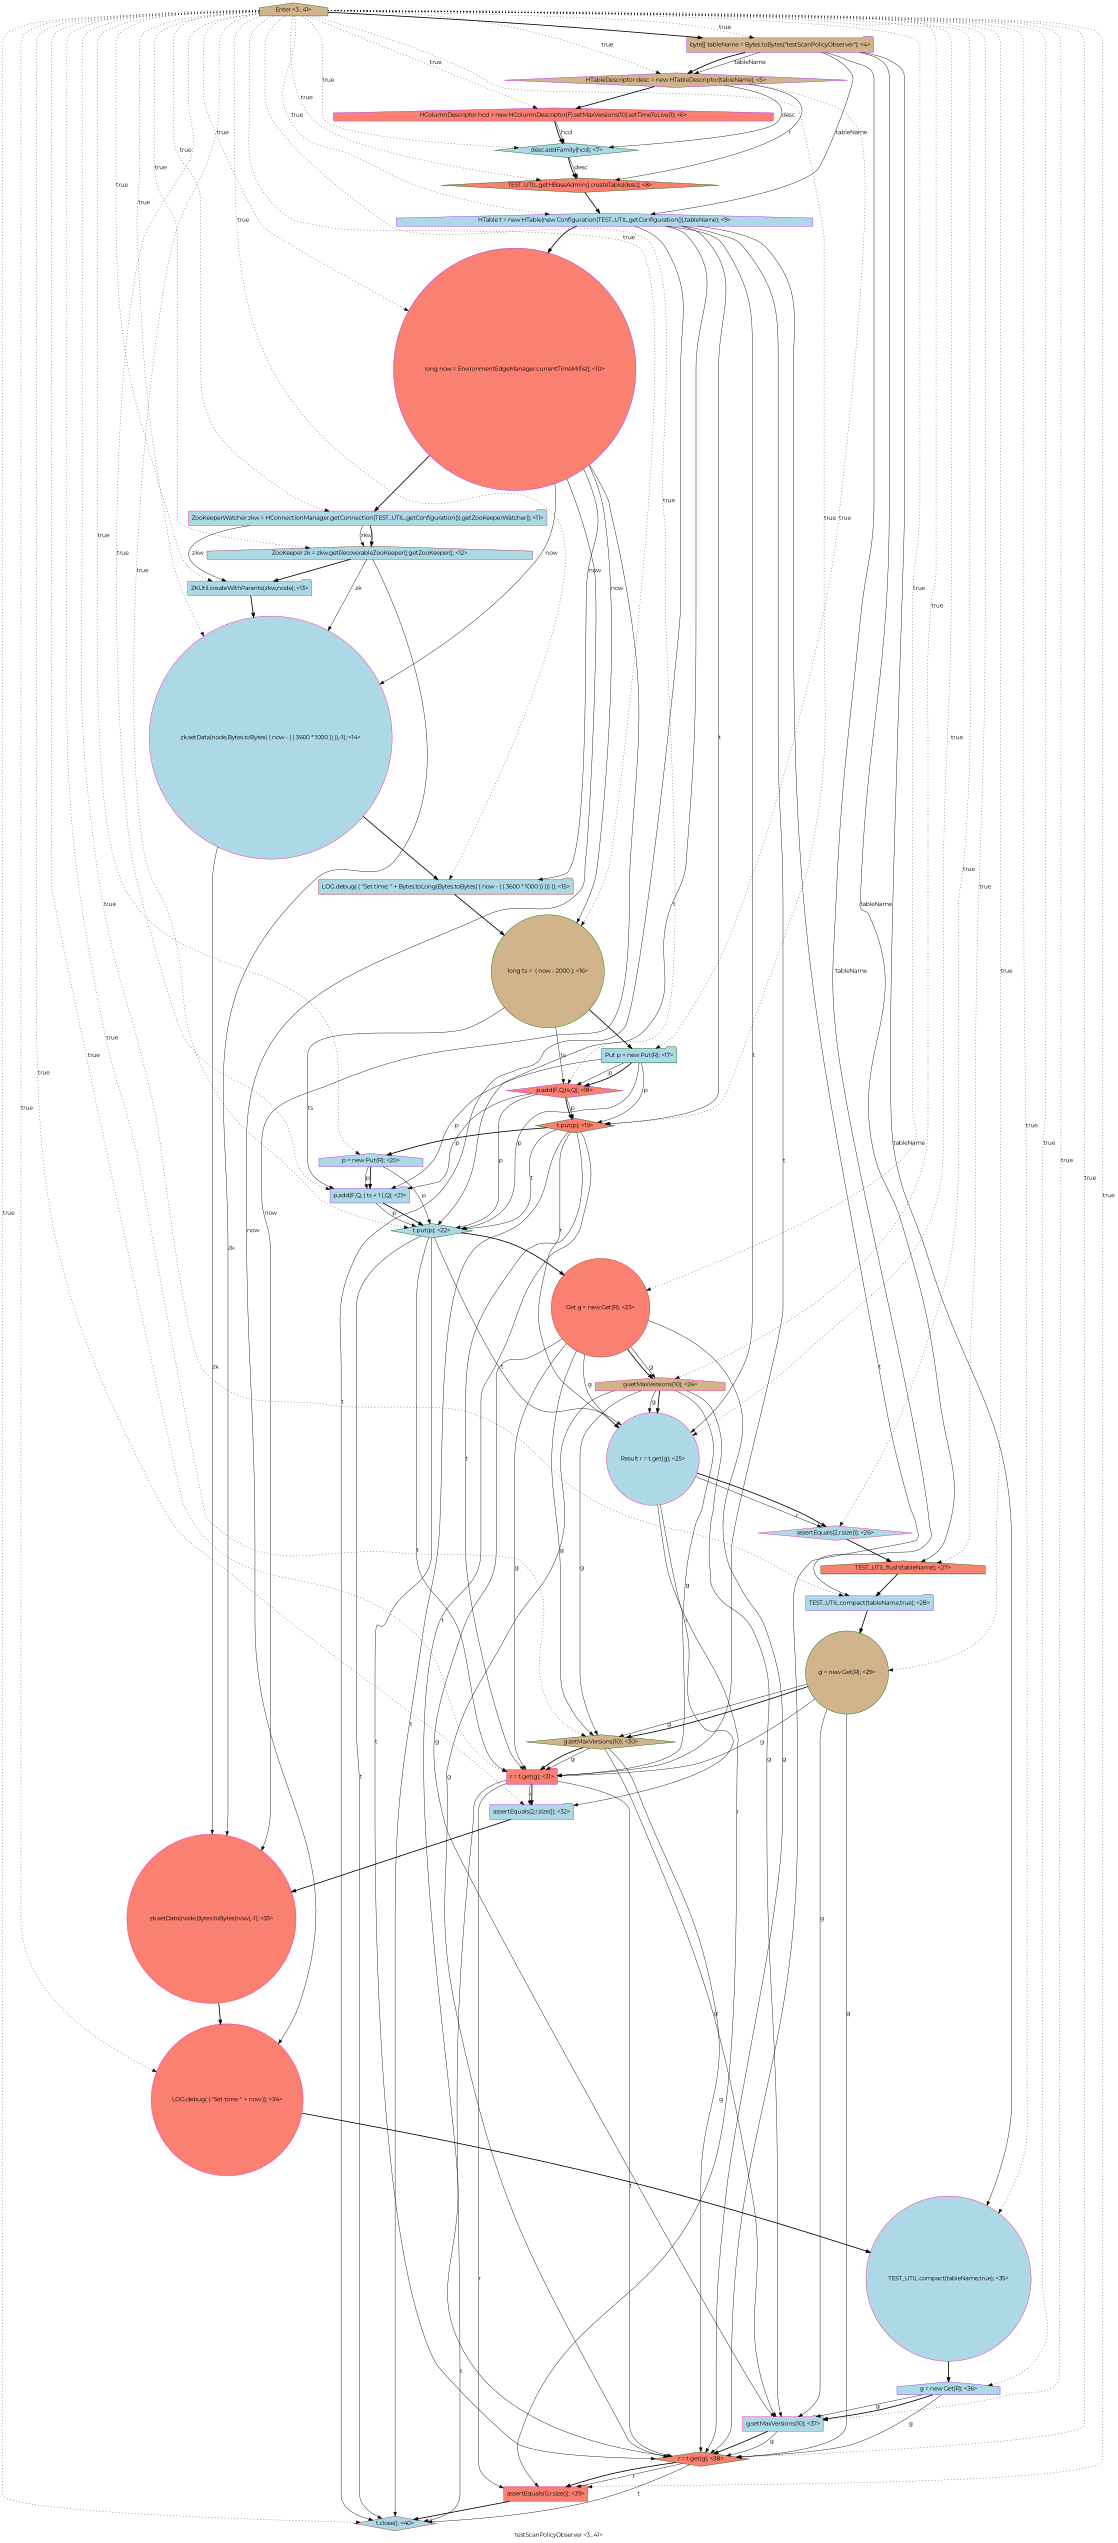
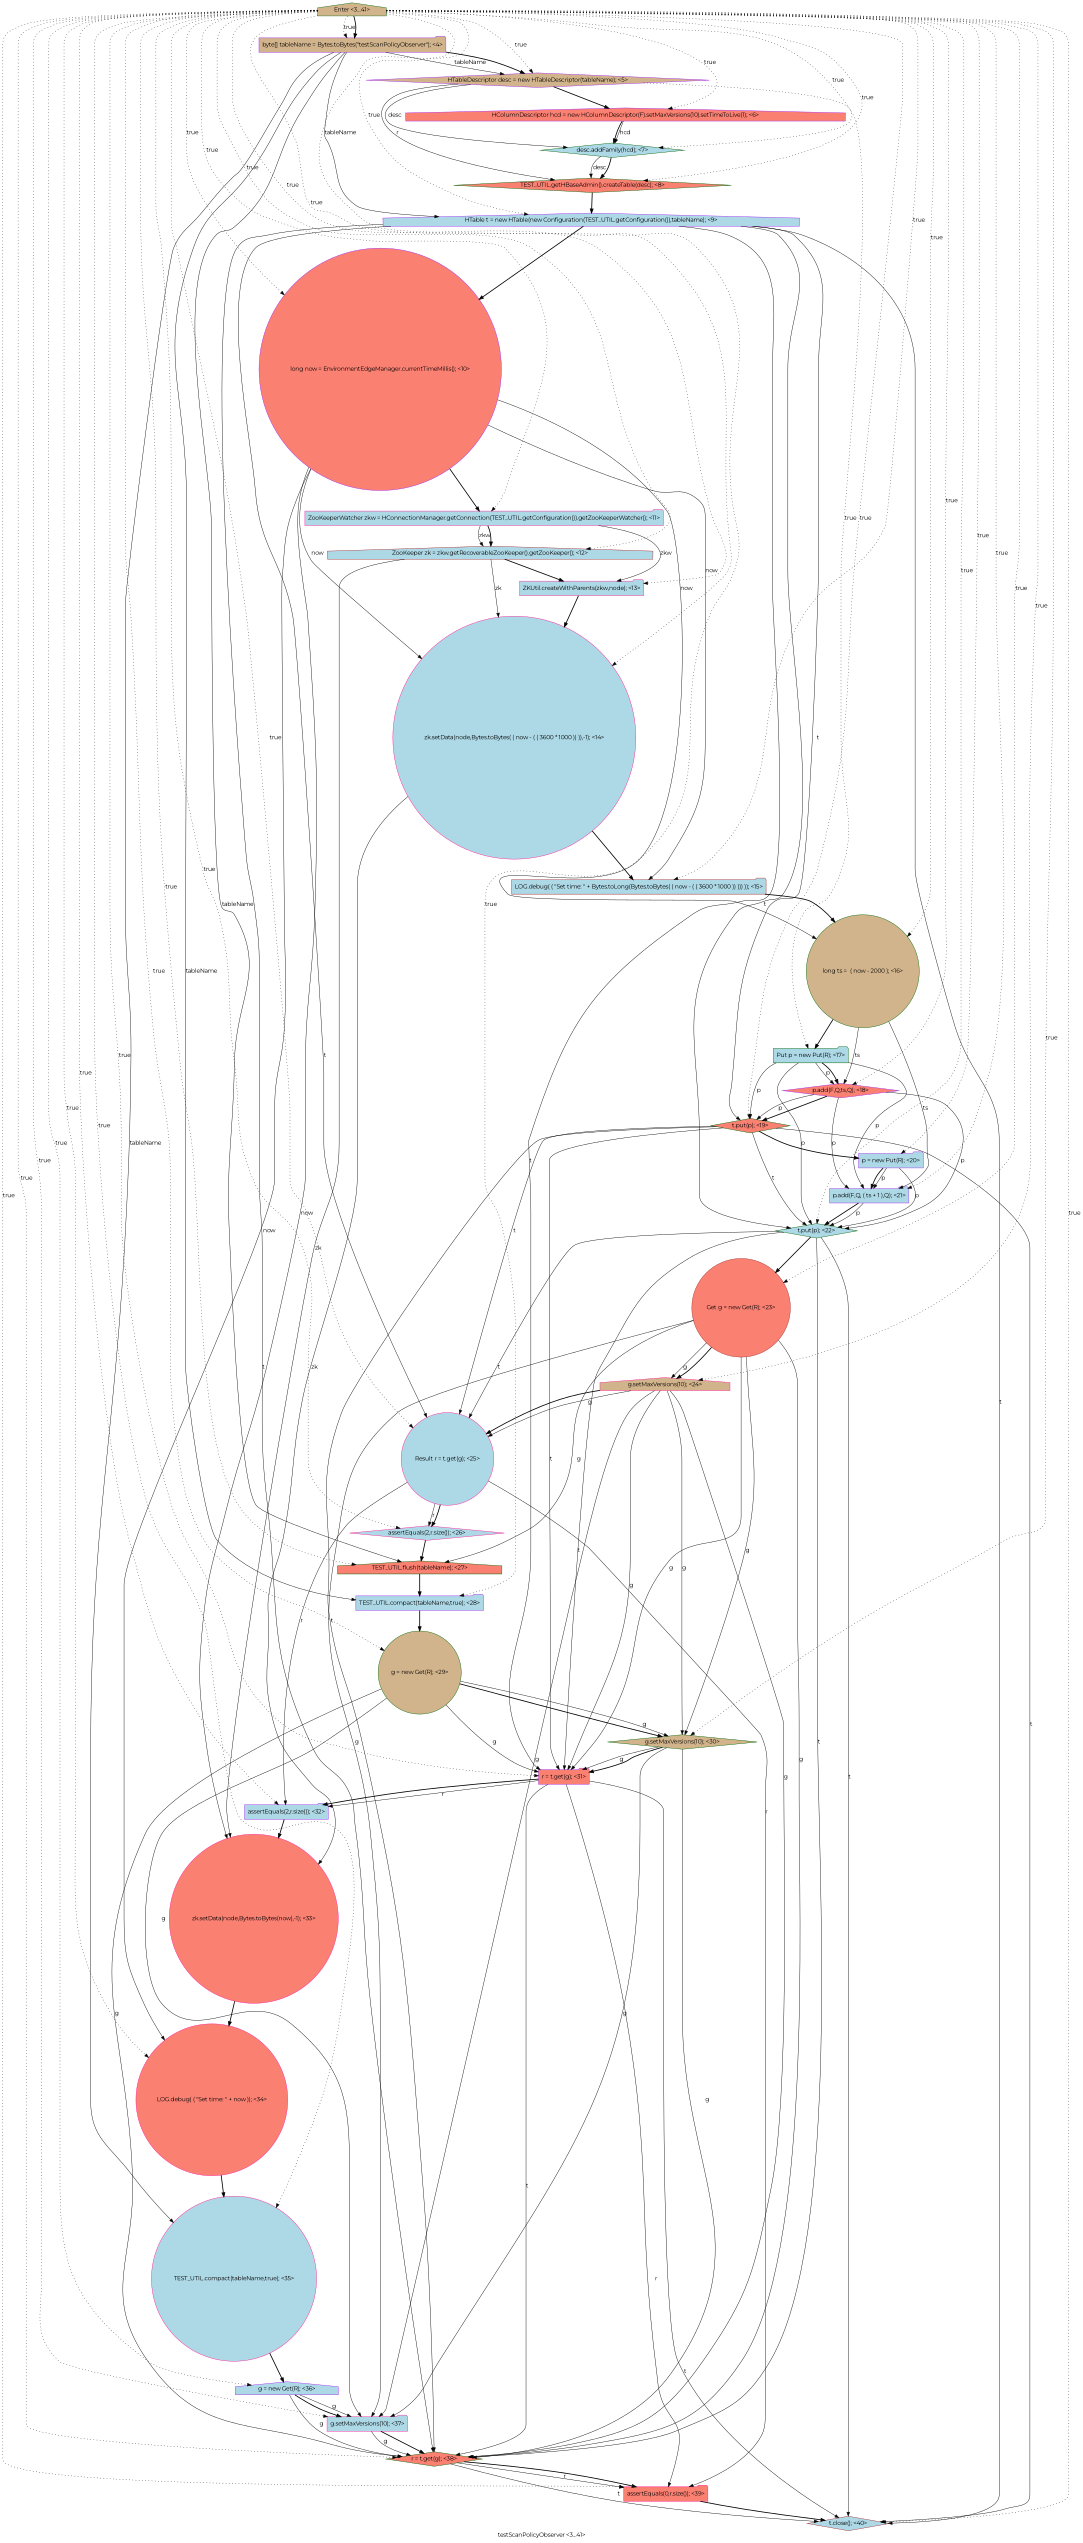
node "p = new Put(R); <20>": shape house -> folder
edge "Get g = new Get(R); <23>" -> "Result r = t.get(g); <25>": now "Get g = new Get(R); <23>" -> "TEST_UTIL.flush(tableName); <27>"
